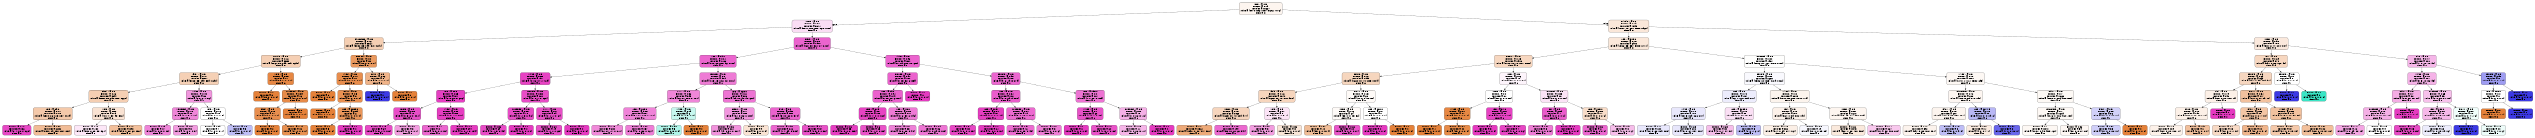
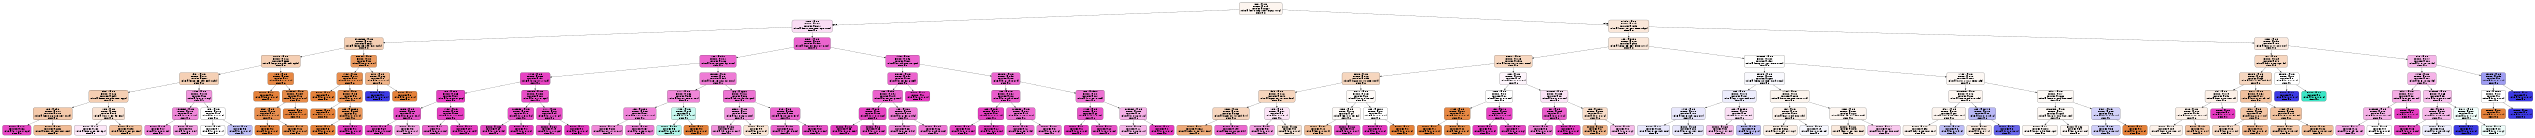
node "entropy = 0.86 samples = 6 value = [5, 0, 0, 2, 0] class = O": fillcolor #e539c0c4 -> #e5813999
